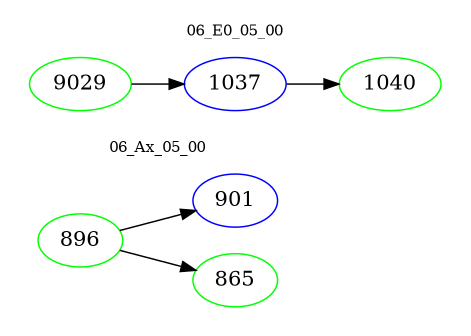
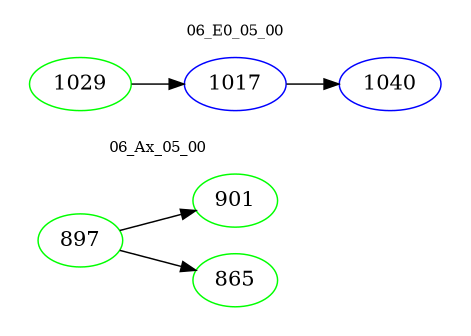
node "9029": label "9029" -> "1029"
node "1037": label "1037" -> "1017"
node "1040": color green -> blue
node "901": color blue -> green
node "896": label "896" -> "897"
